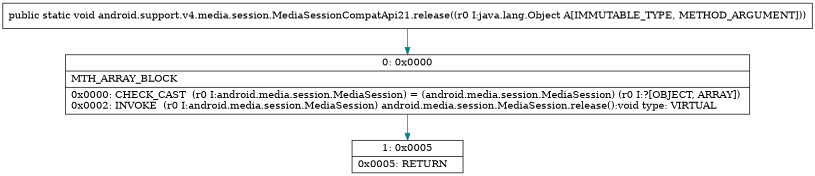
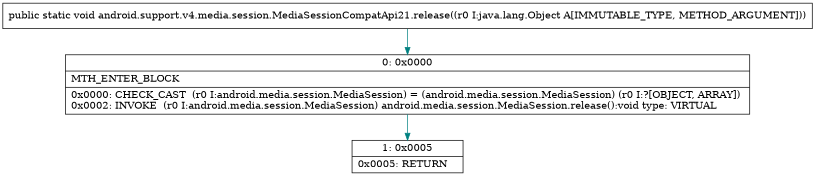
node "0: 0x0000": text "MTH_ARRAY_BLOCK" -> "MTH_ENTER_BLOCK"
